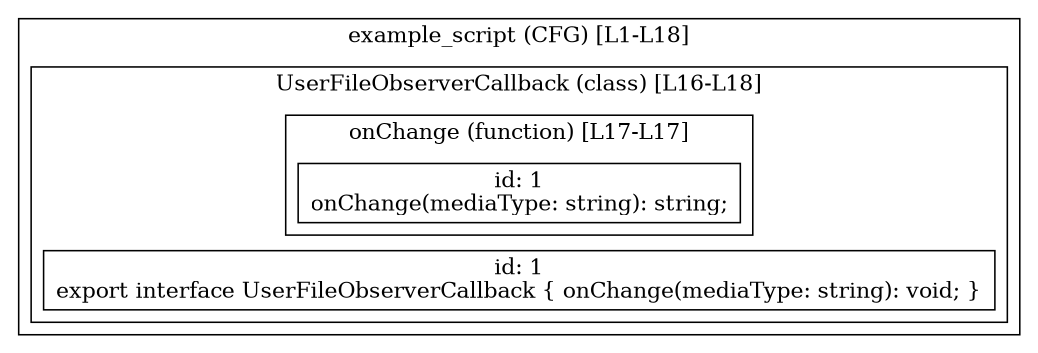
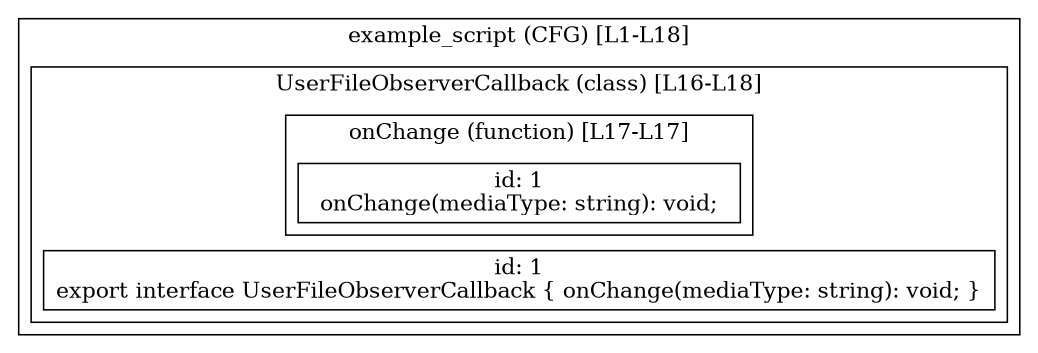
node "id: 1 onChange(mediaType: string): string;": label "id: 1 onChange(mediaType: string): string;" -> "id: 1 onChange(mediaType: string): void;"
